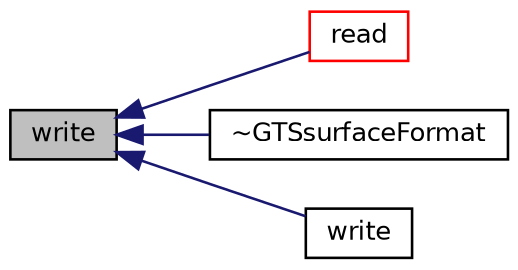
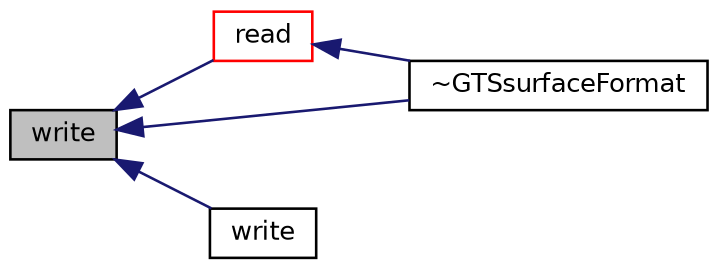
edge "~GTSsurfaceFormat" -> "read": added
